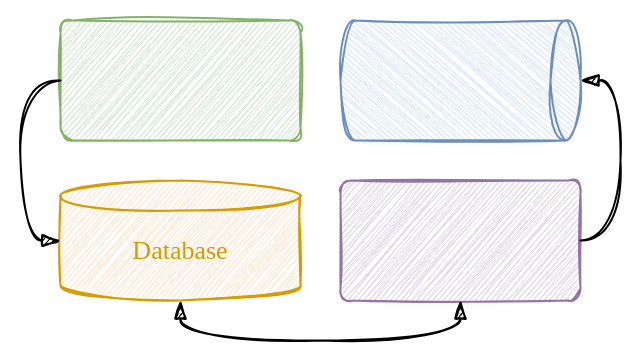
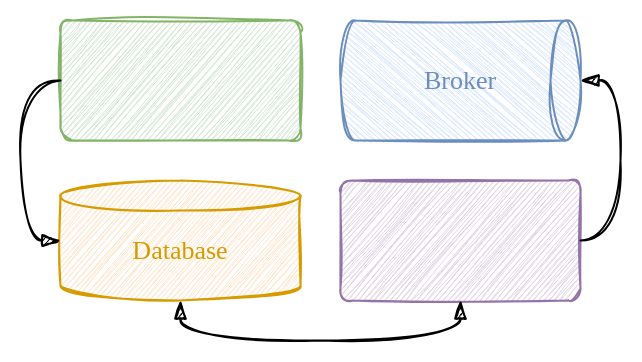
node "Broker": added
